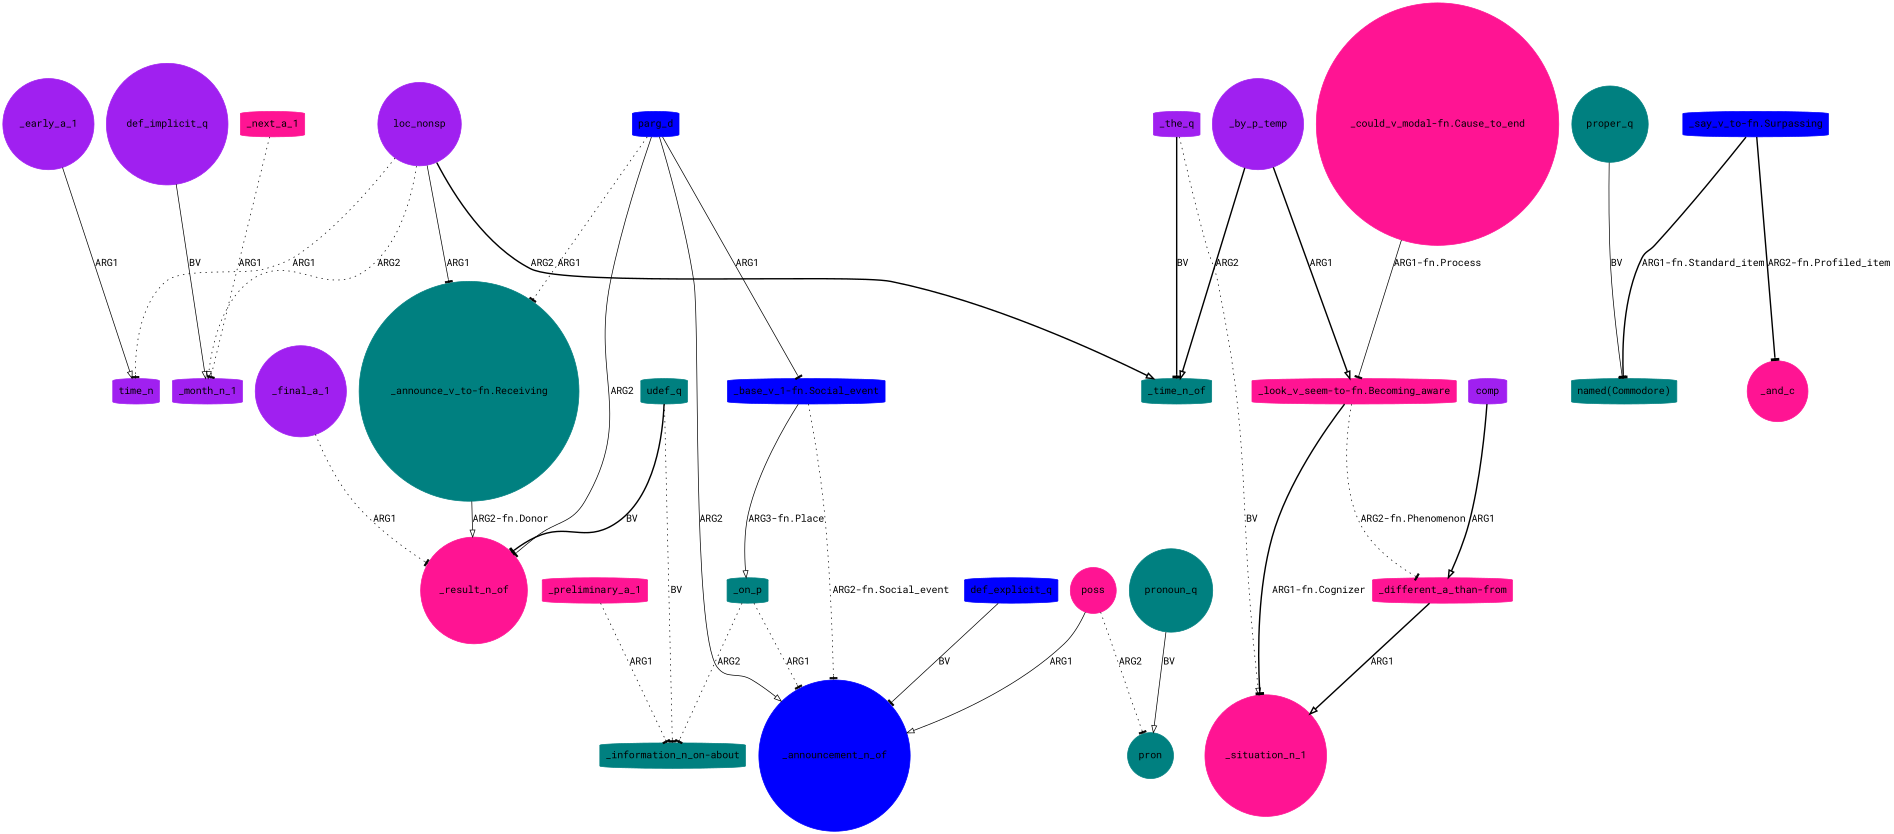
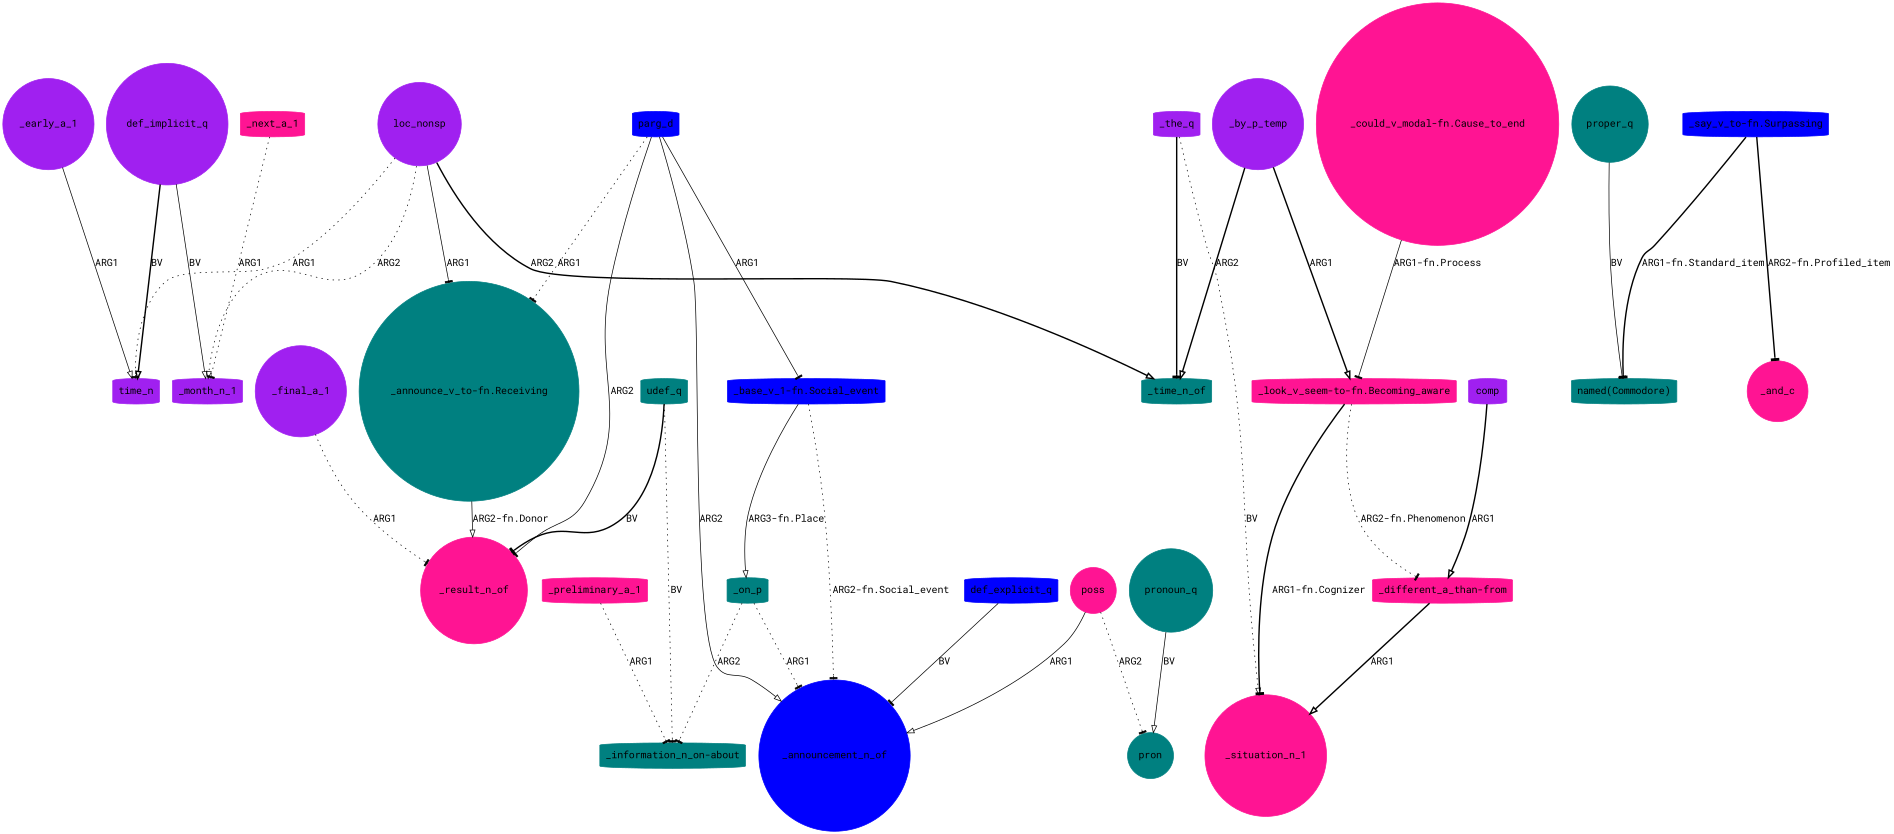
edge "def_implicit_q" -> "time_n": added, label "BV"
